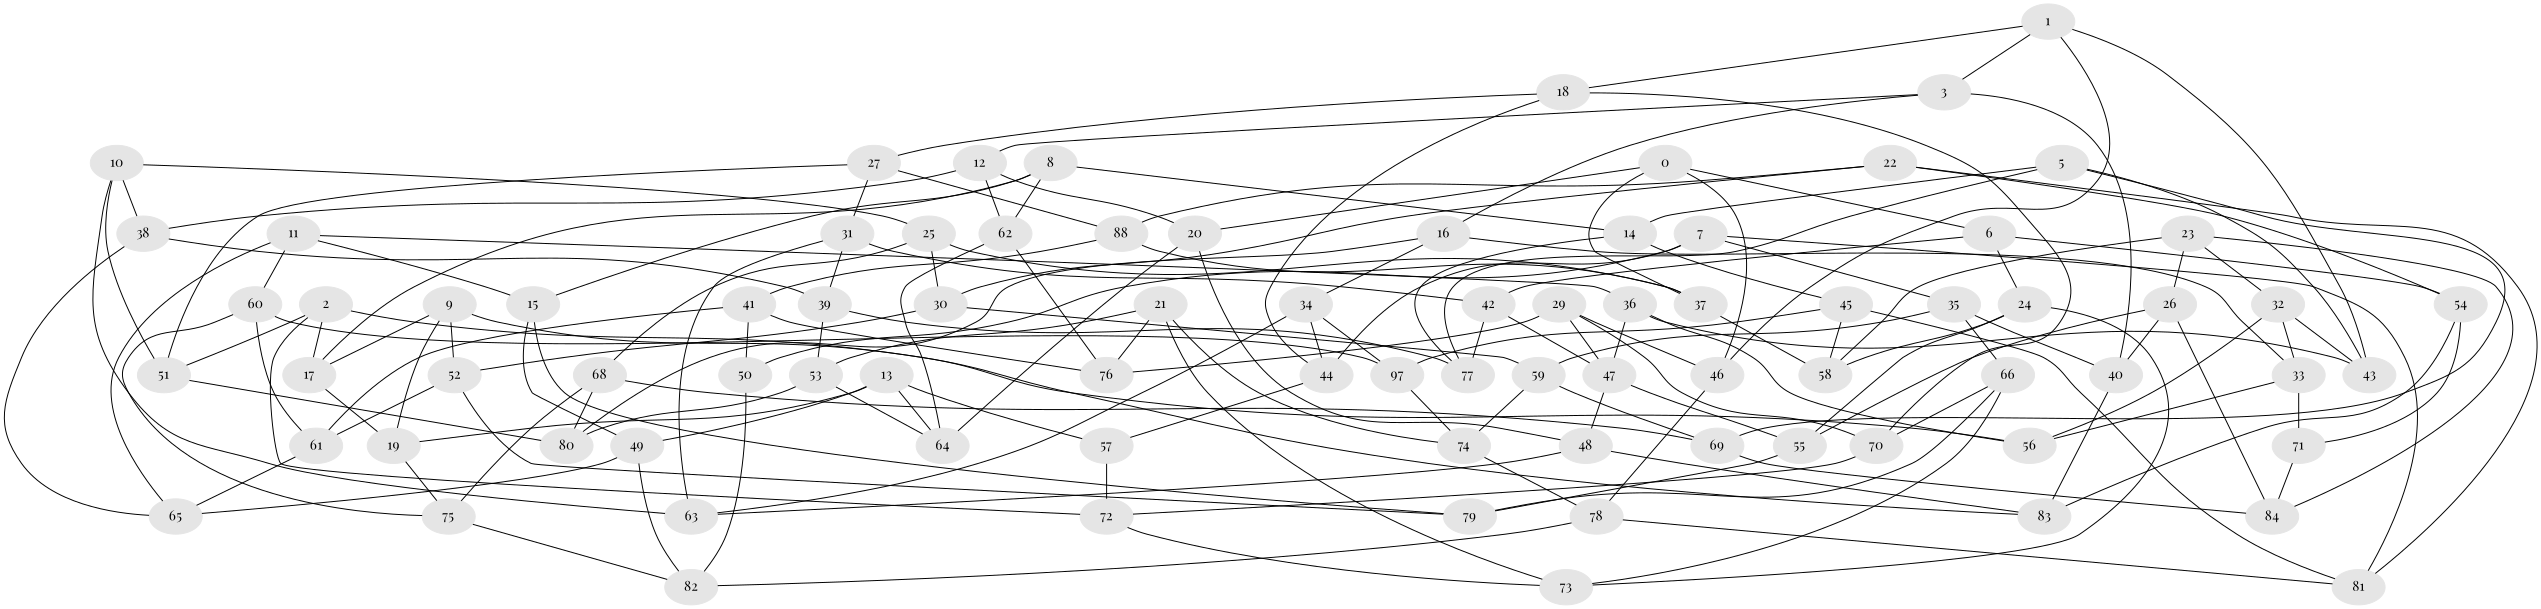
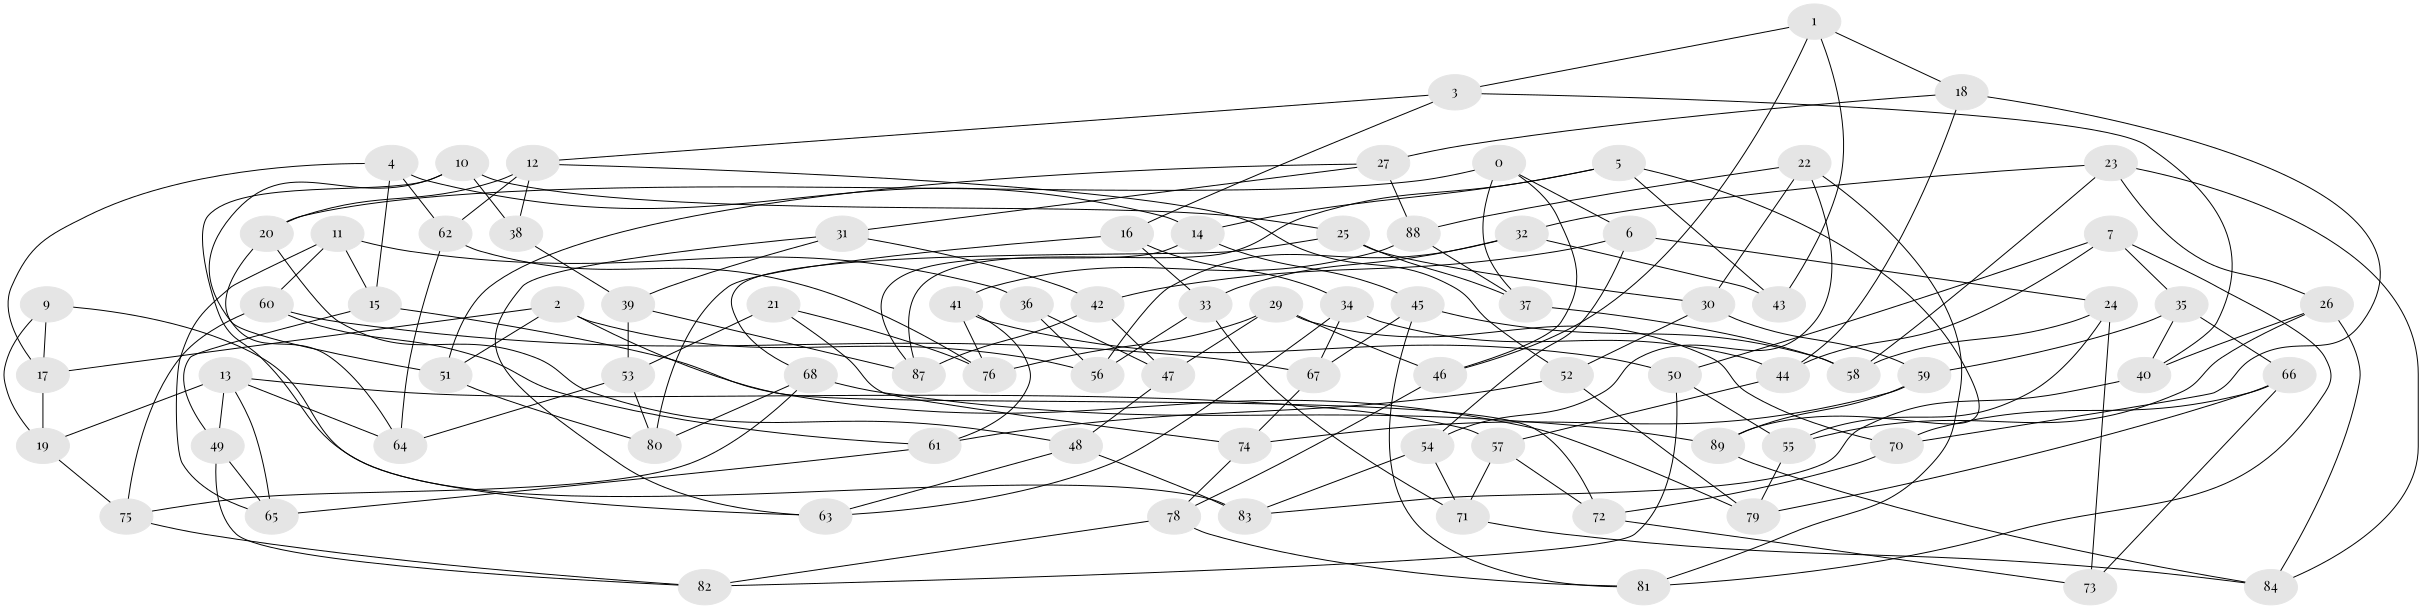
node "8": label "8" -> "4"
edge "9" -- "52": now "12" -- "52"
edge "36" -- "43": removed
node "97": label "97" -> "67"
node "77": label "77" -> "87"
edge "47" -- "55": now "50" -- "55"
edge "38" -- "65": now "13" -- "65"
node "69": label "69" -> "89"
edge "57" -- "71": added
edge "21" -- "73": removed
